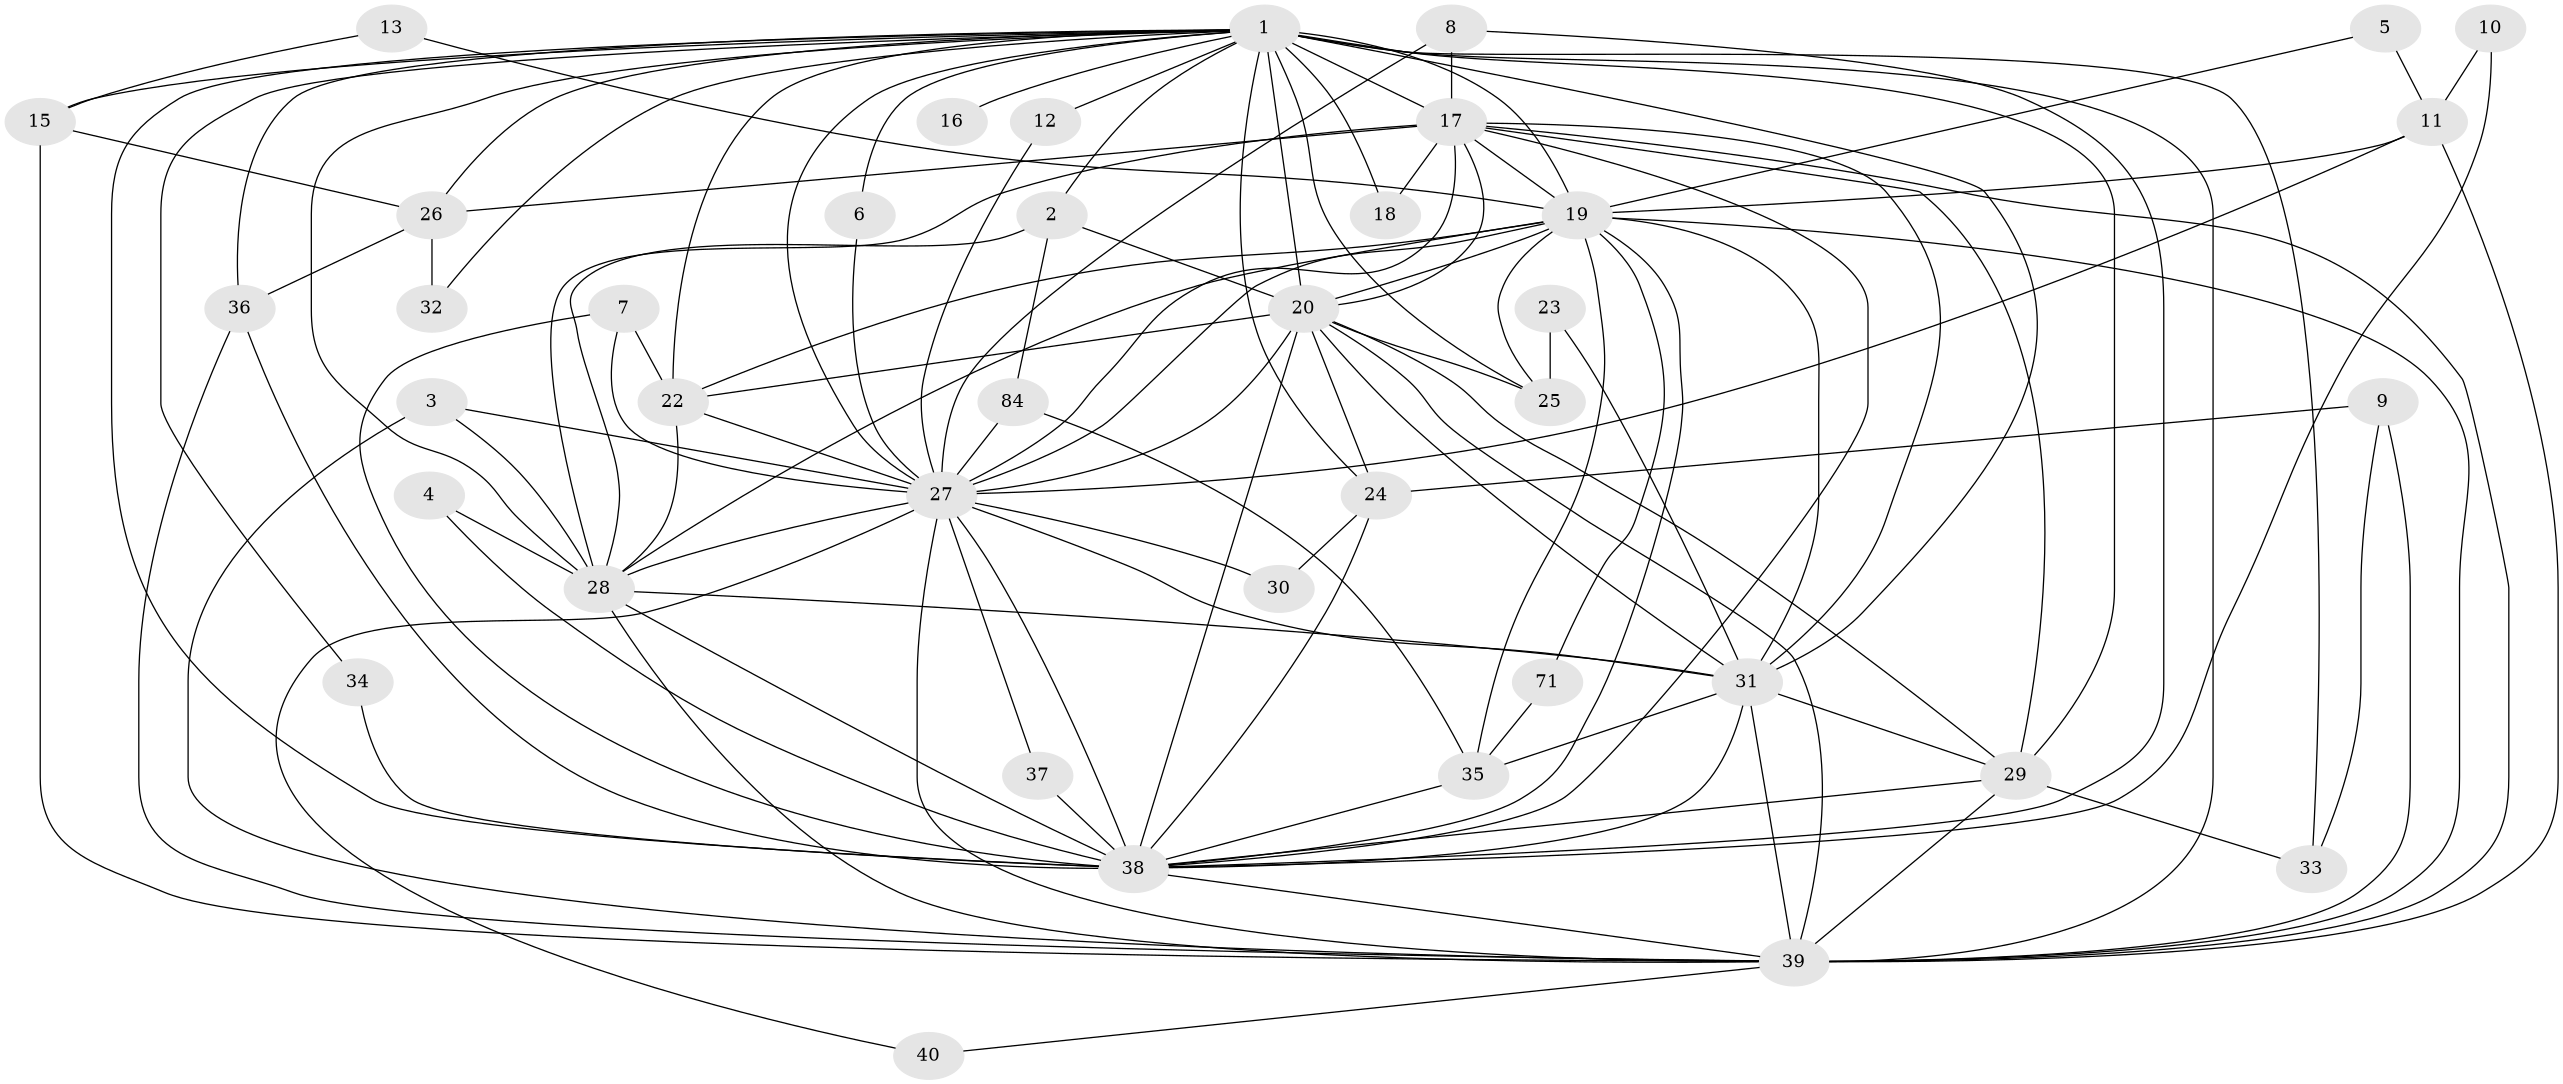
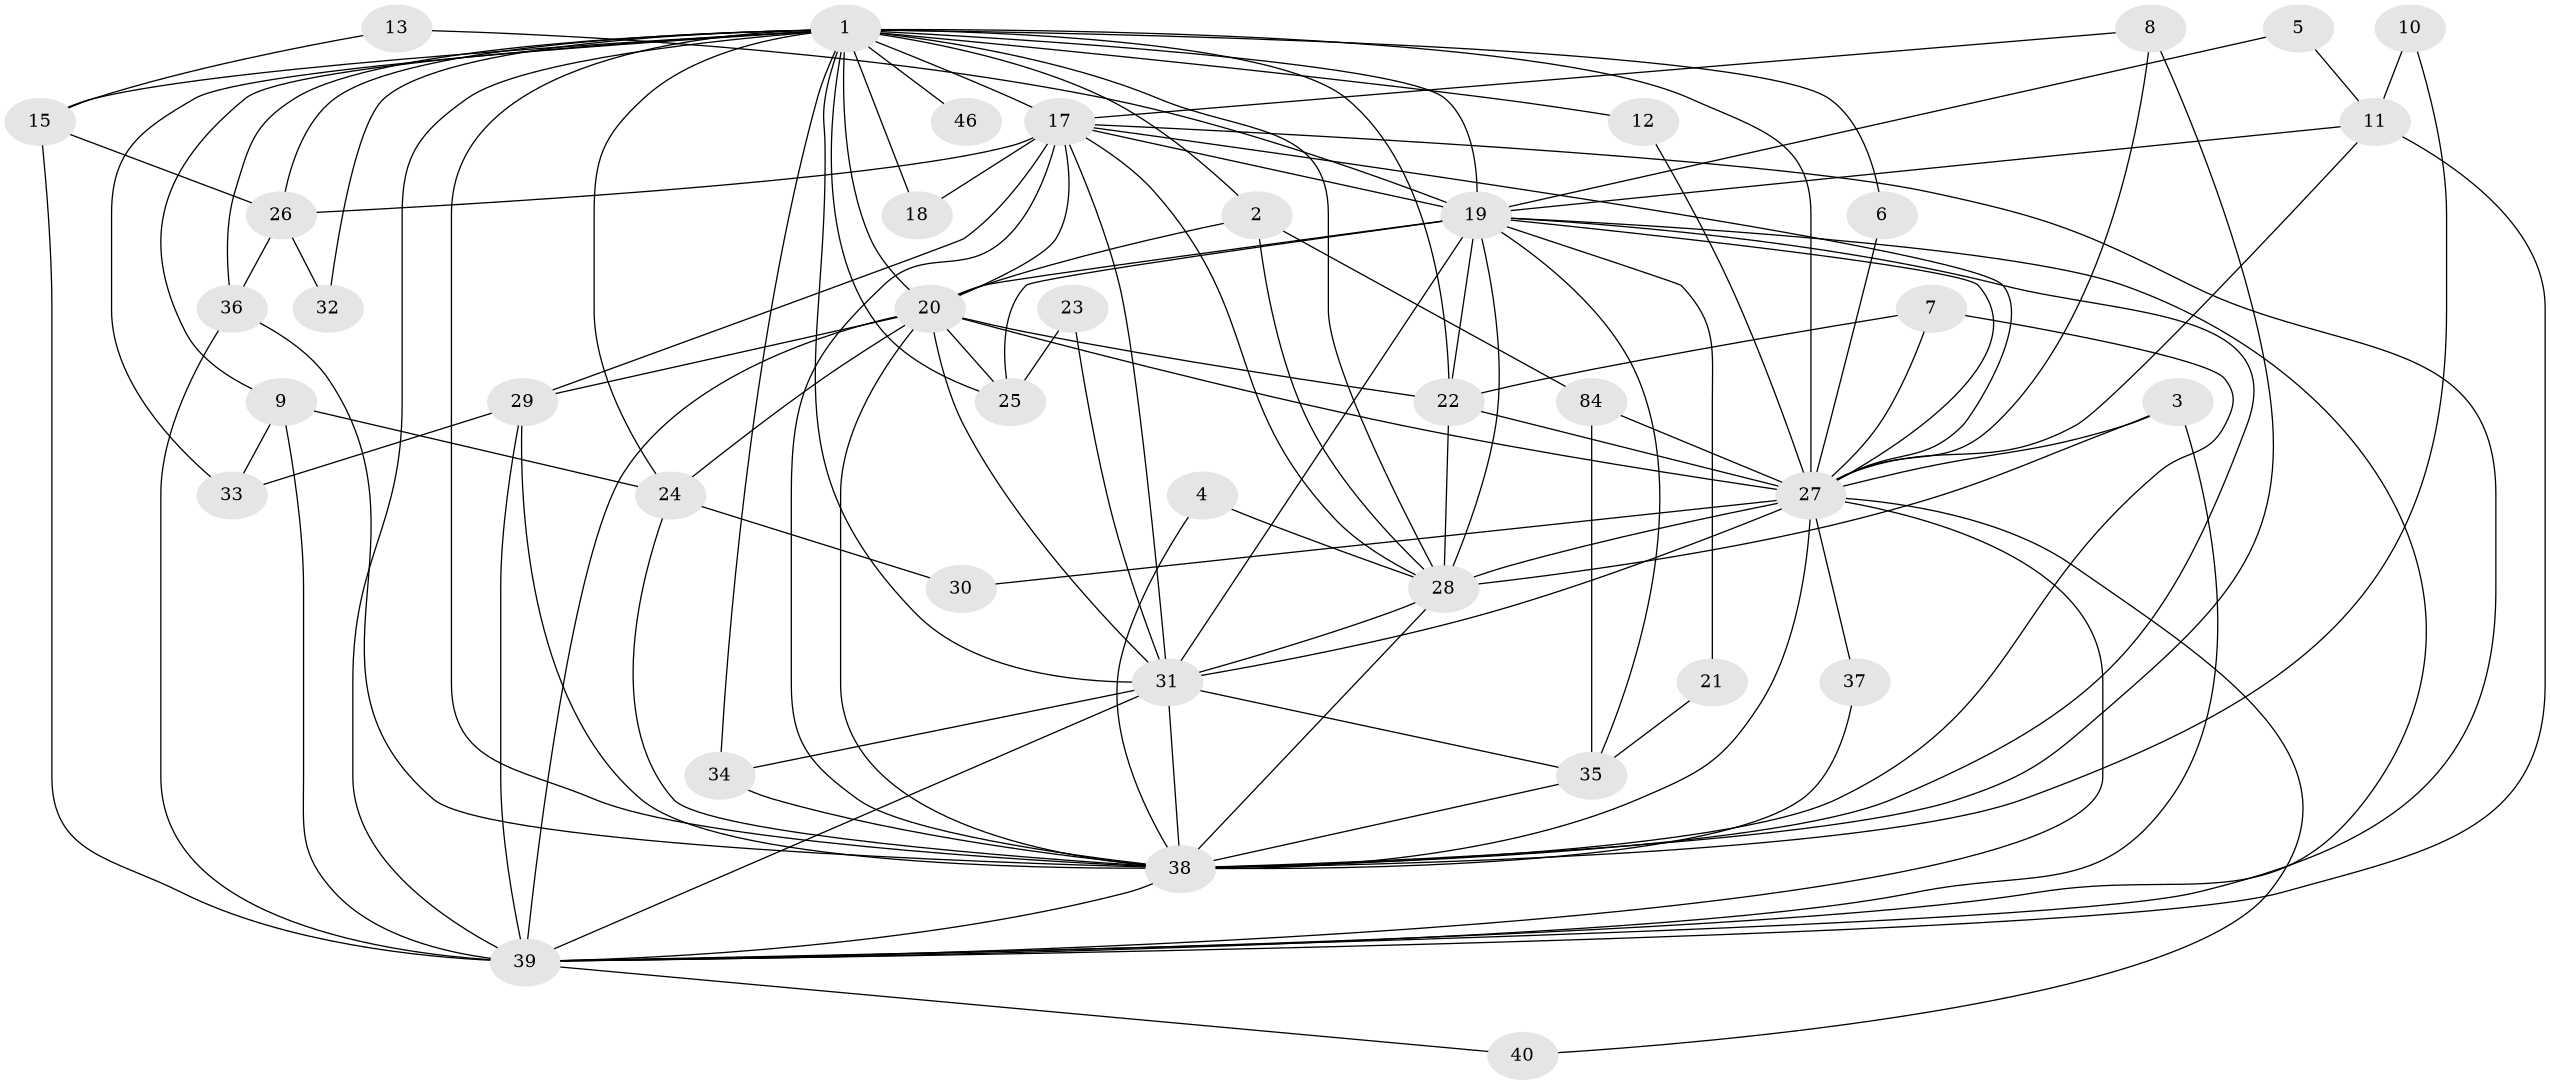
edge "1" -- "29": now "1" -- "9"
node "16": label "16" -> "46"
node "71": label "71" -> "21"
edge "31" -- "29": now "31" -- "34"
edge "28" -- "39": removed
